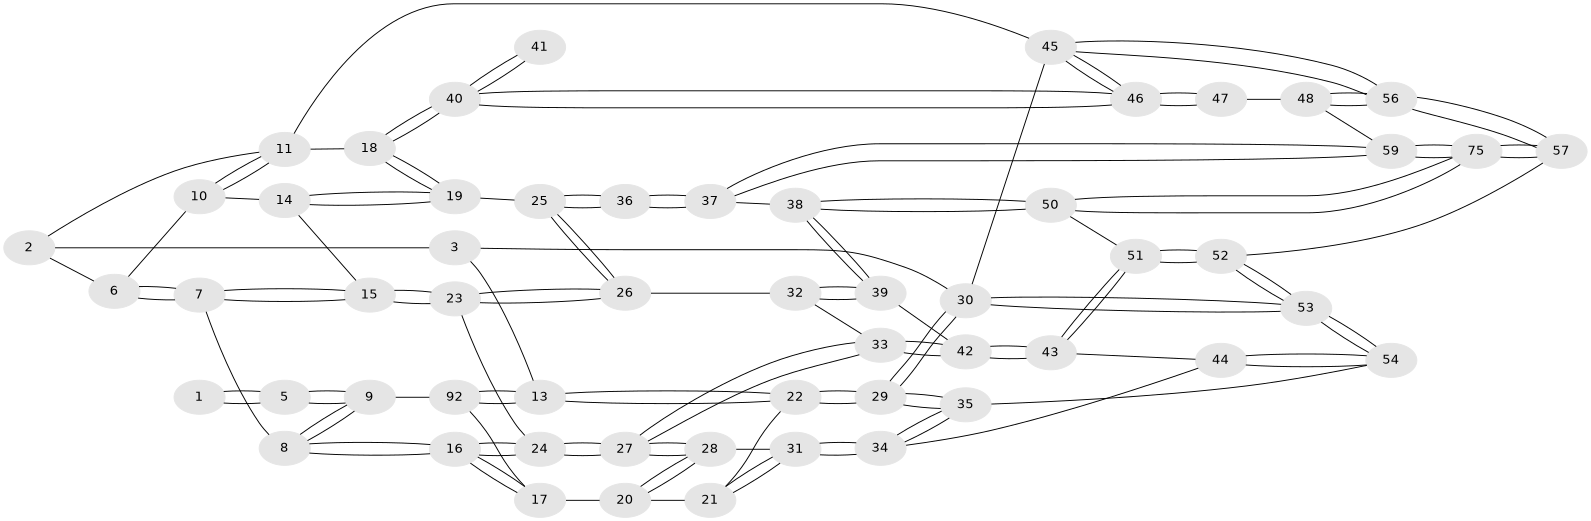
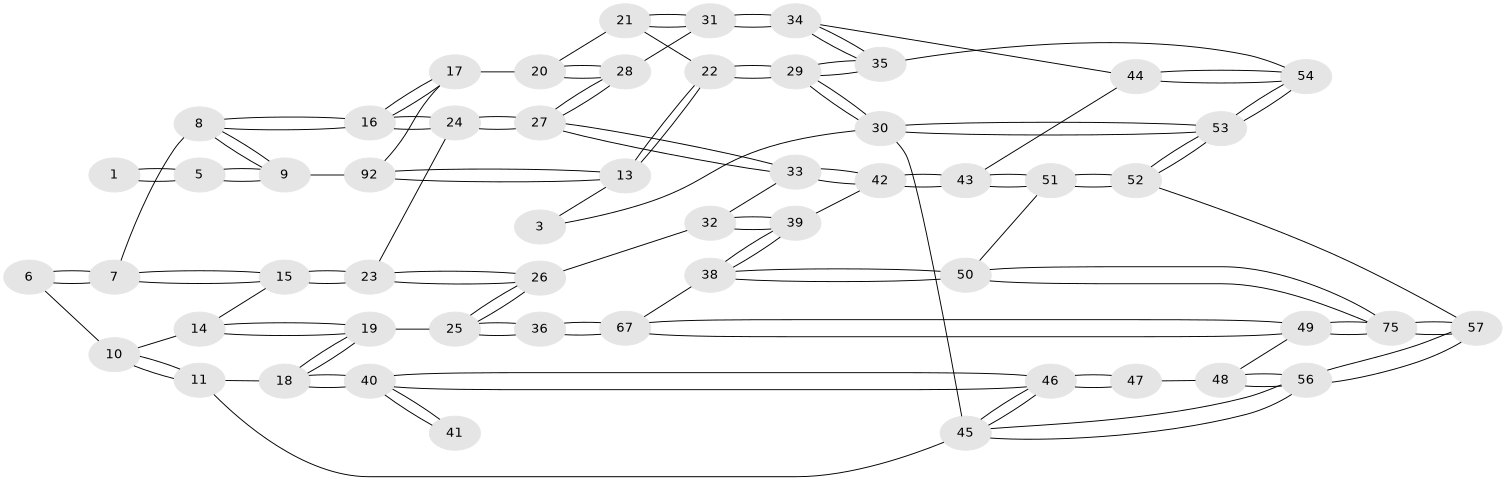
node "59": label "59" -> "49"
node "37": label "37" -> "67"
node "2": removed
